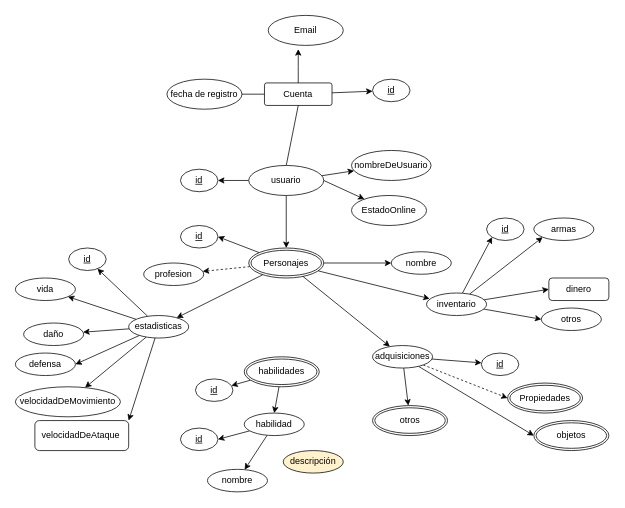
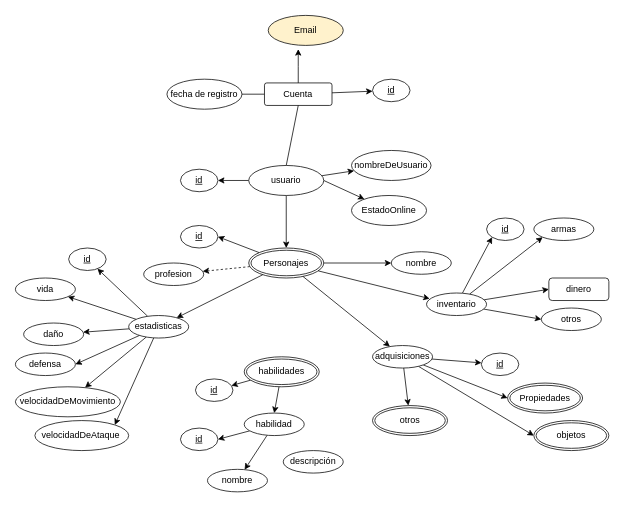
node "Email": fillcolor #ffffff -> #fff2cc
edge "adquisiciones" -> "Propiedades": style dashed -> solid
node "velocidadDeAtaque": shape rounded rectangle -> ellipse
node "descripción": fillcolor #fff2cc -> #ffffff
